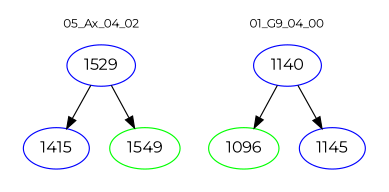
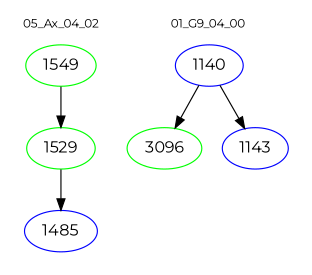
node "1529": color blue -> green
edge "1529" -> "1549": reversed
node "1415": label "1415" -> "1485"
node "1096": label "1096" -> "3096"
node "1145": label "1145" -> "1143"
